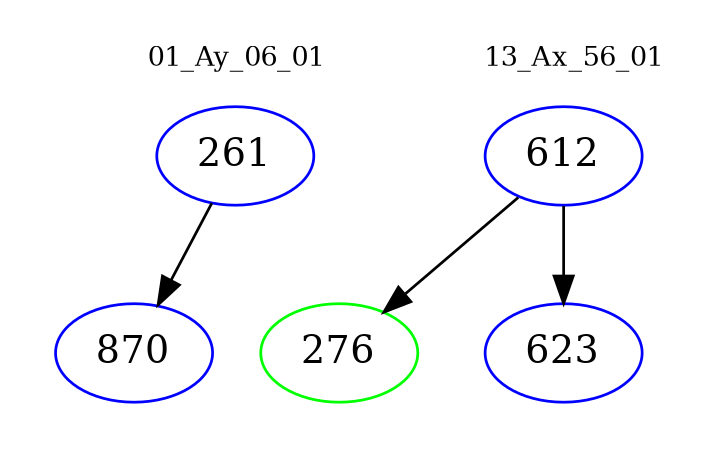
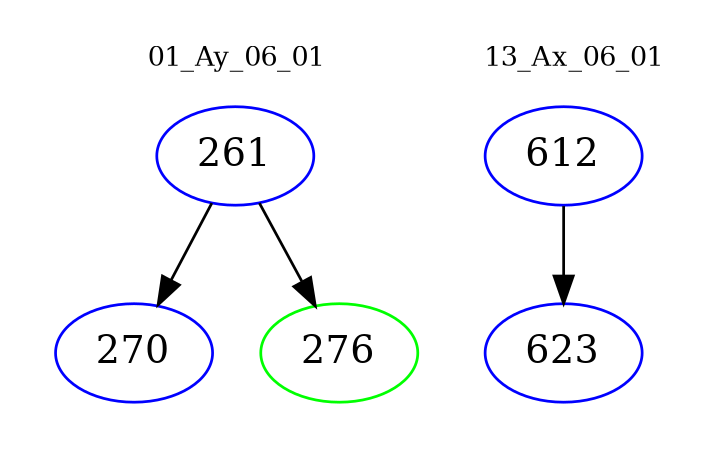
cluster "13_Ax_56_01": label "13_Ax_56_01" -> "13_Ax_06_01"
edge "612" -> "276": now "261" -> "276"
node "870": label "870" -> "270"
